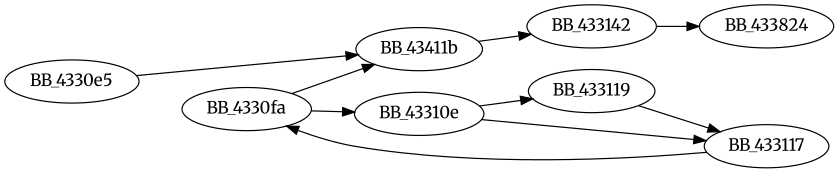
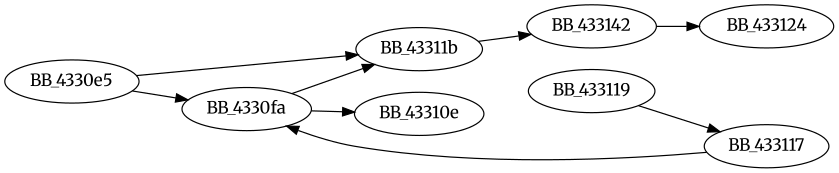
node "BB_433824": label "BB_433824" -> "BB_433124"
node "BB_43411b": label "BB_43411b" -> "BB_43311b"
edge "BB_4330e5" -> "BB_4330fa": added
edge "BB_43310e" -> "BB_433119": removed
edge "BB_43310e" -> "BB_433117": removed
